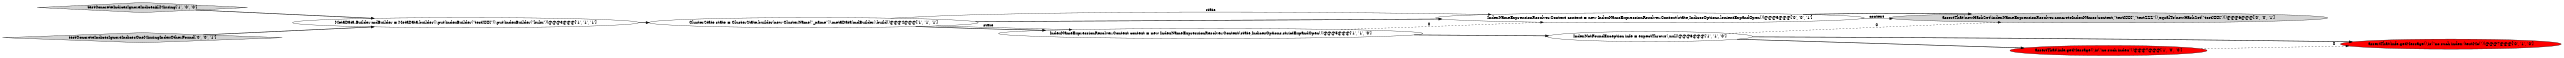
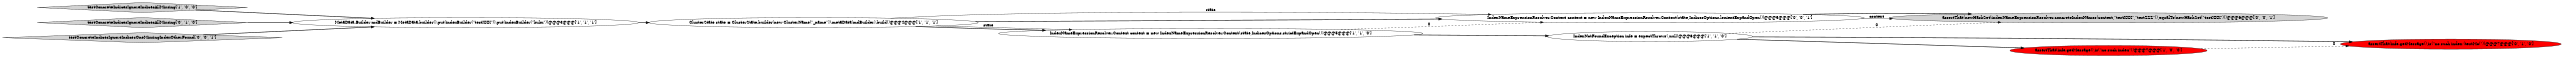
node "testConcreteIndicesIgnoreIndicesAllMissing['0', '1', '0']": added
